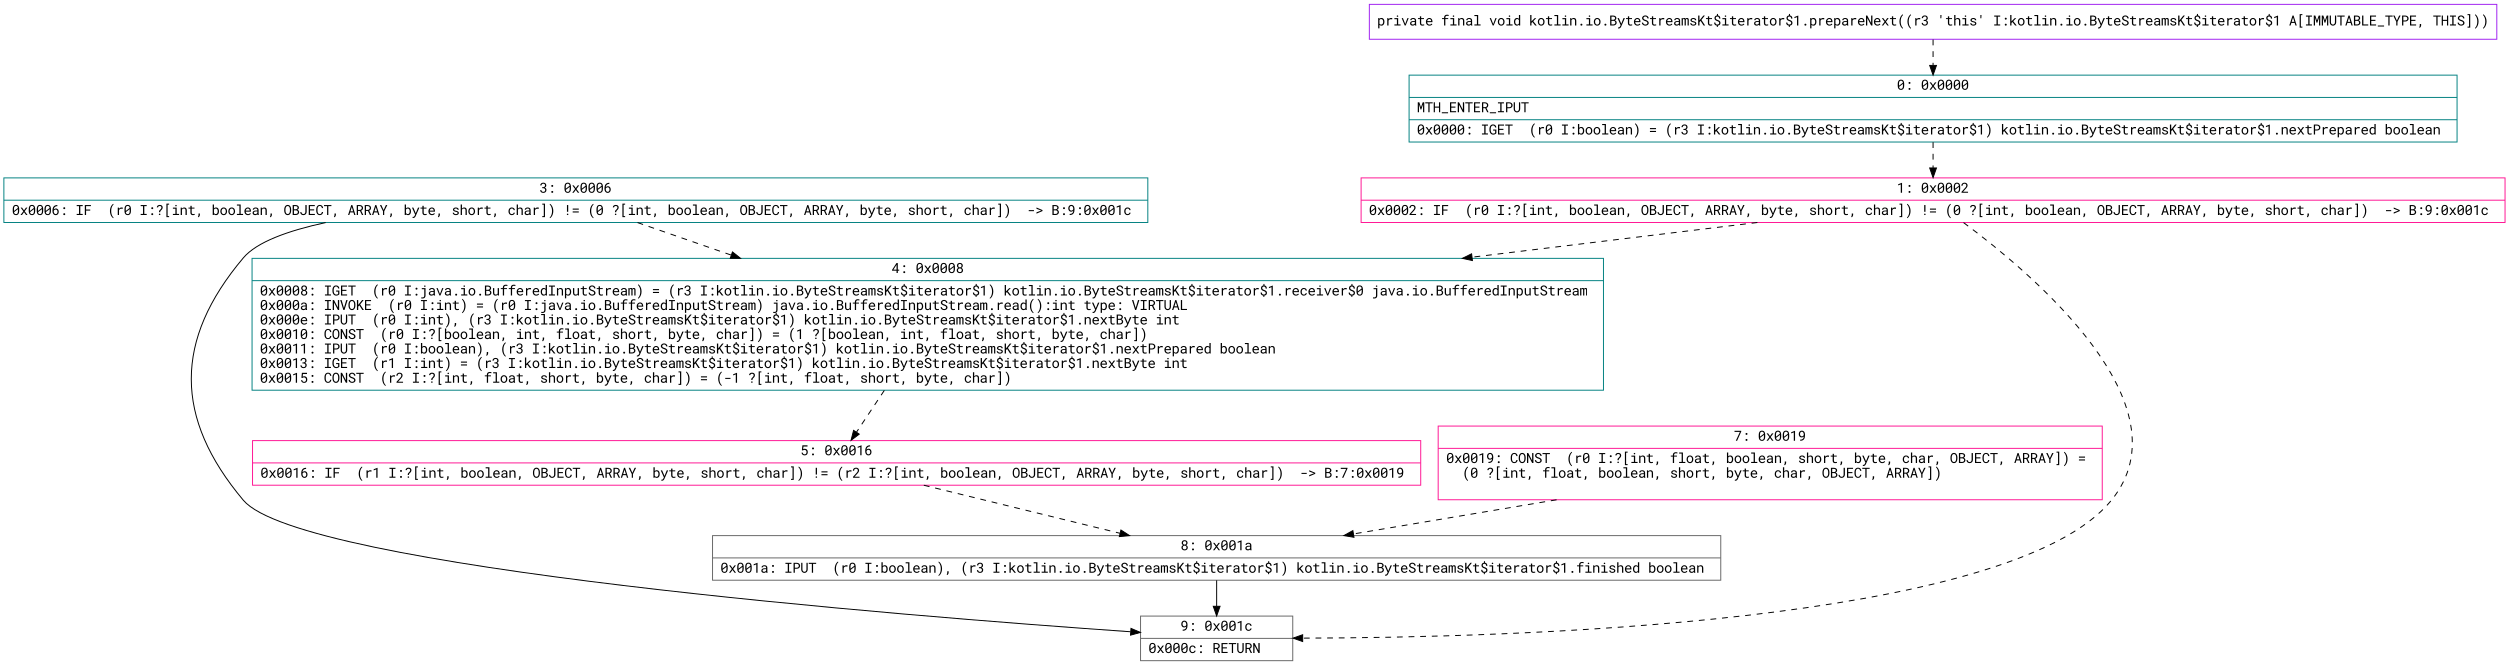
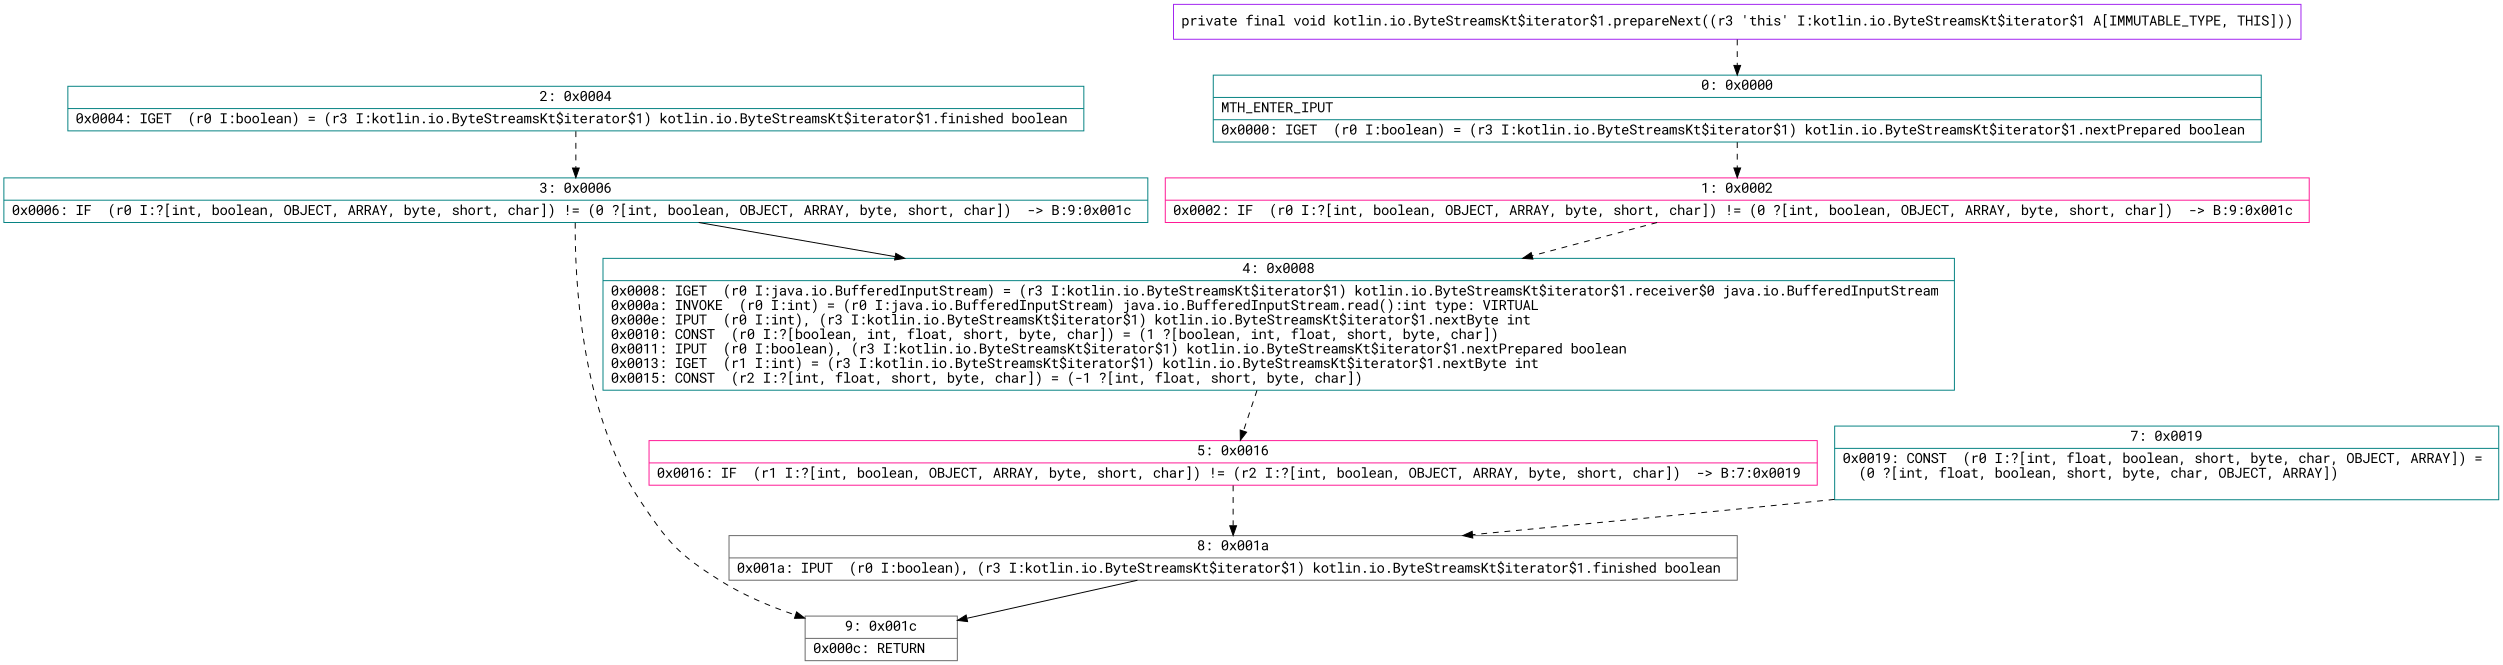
node "2: 0x0004": added
edge "3: 0x0006" -> "4: 0x0008": style dashed -> solid
node "7: 0x0019": color deeppink -> teal
edge "3: 0x0006" -> "9: 0x001c": style solid -> dashed
edge "1: 0x0002" -> "9: 0x001c": removed
